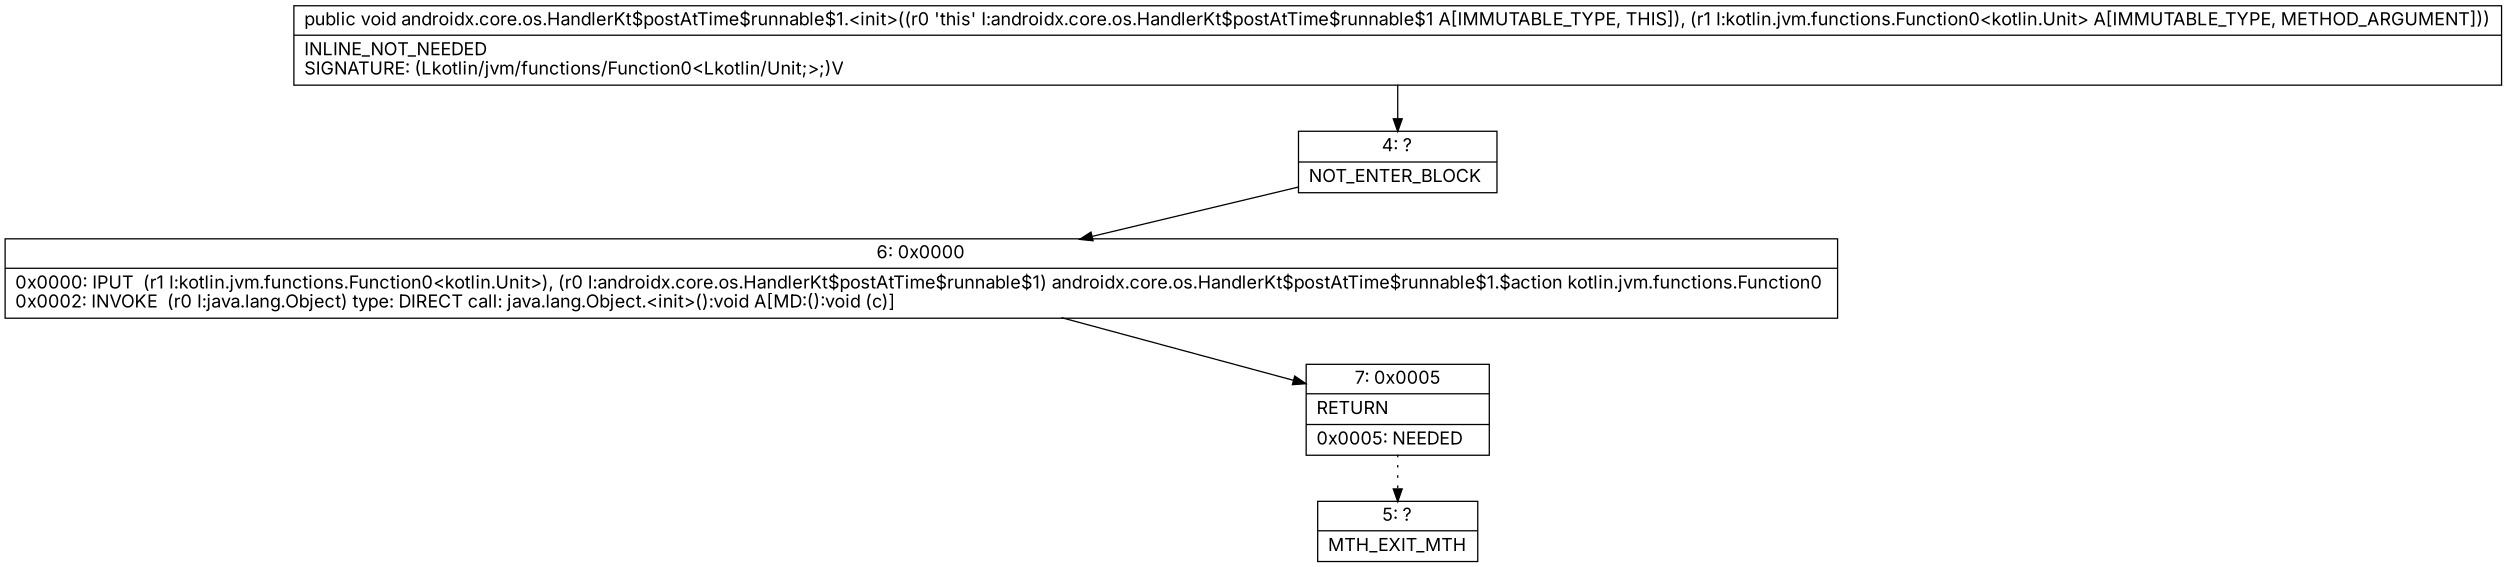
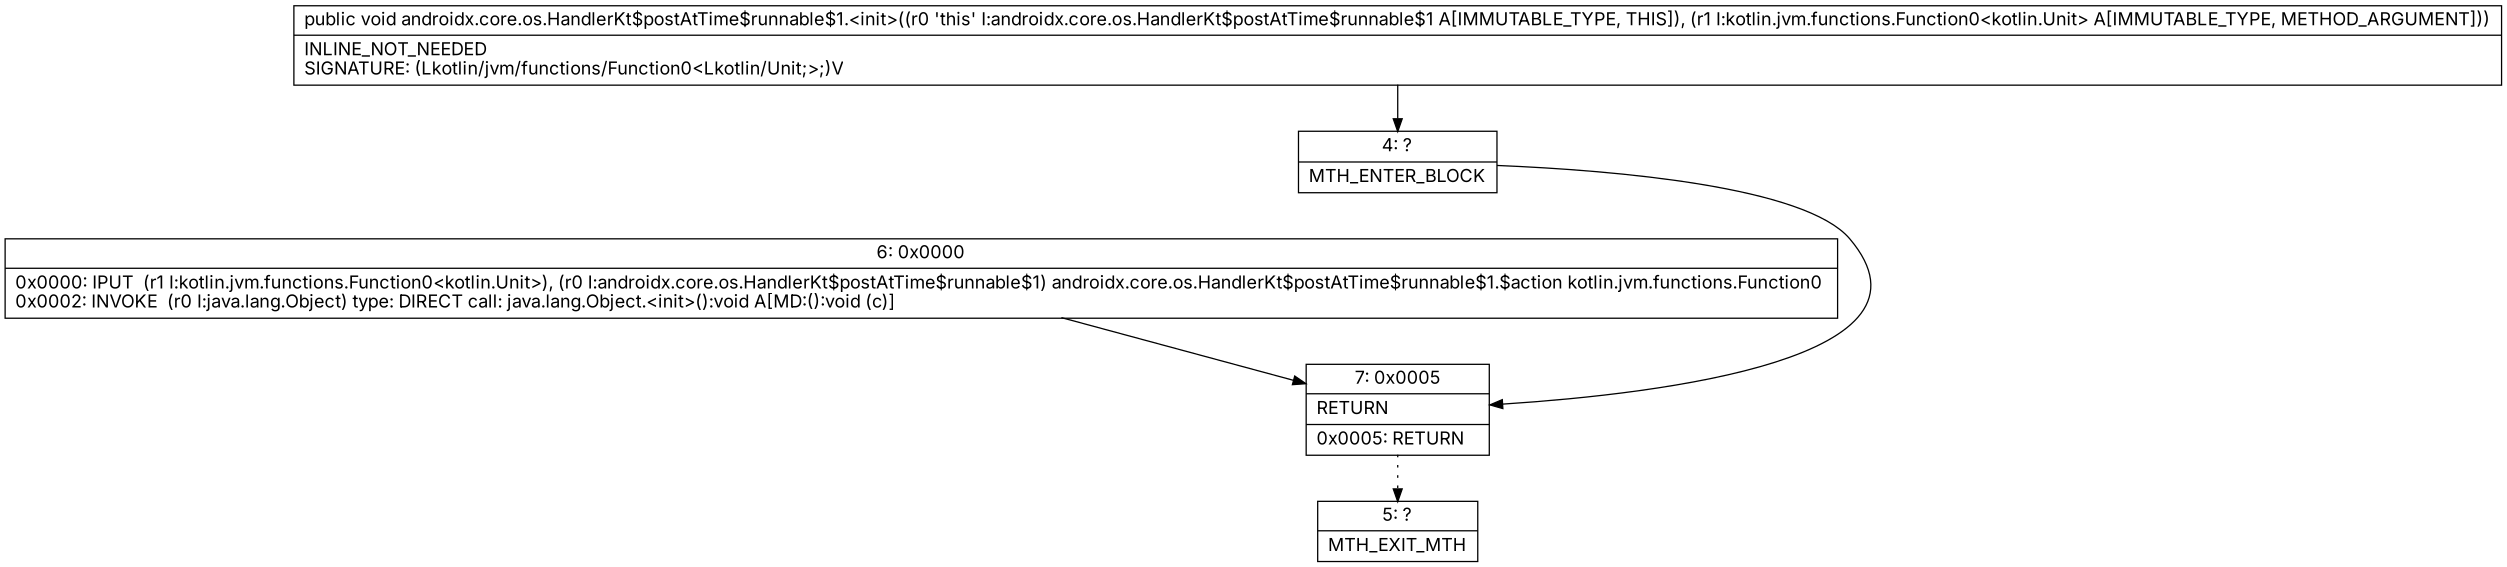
node "4: ?": text "NOT_ENTER_BLOCK" -> "MTH_ENTER_BLOCK"
edge "4: ?" -> "6: 0x0000": now "4: ?" -> "7: 0x0005"
node "7: 0x0005": text "0x0005: NEEDED" -> "0x0005: RETURN"
